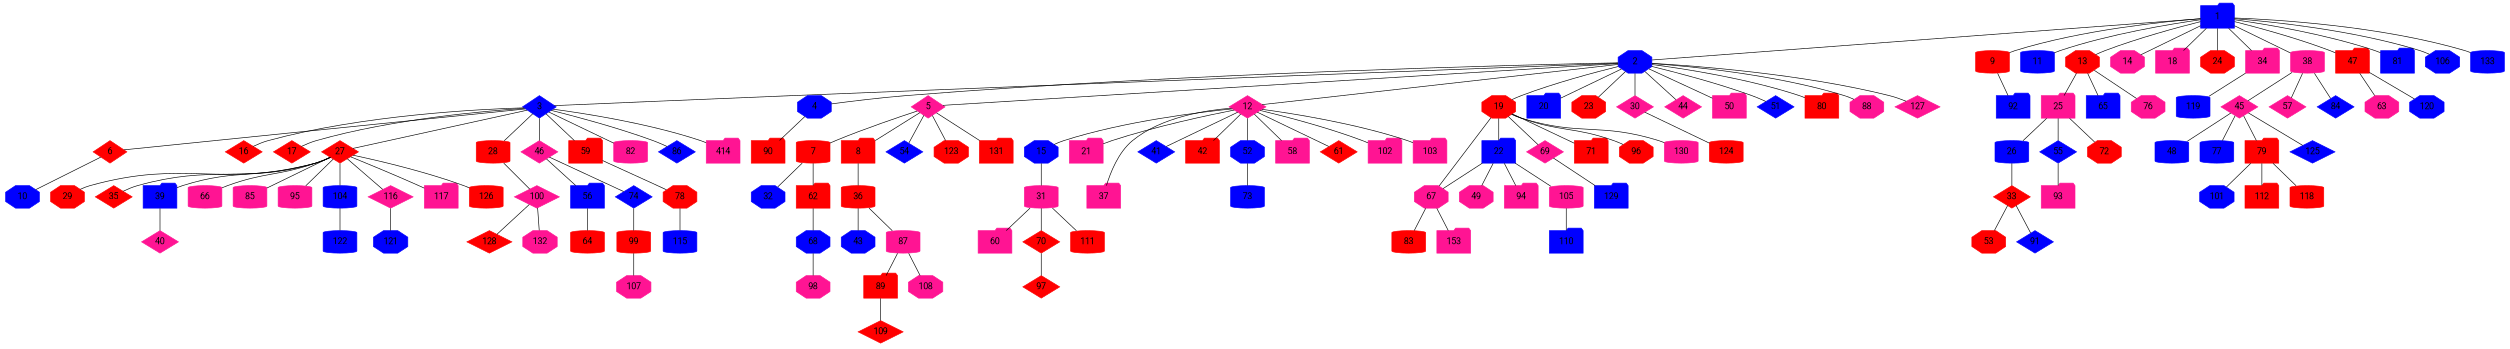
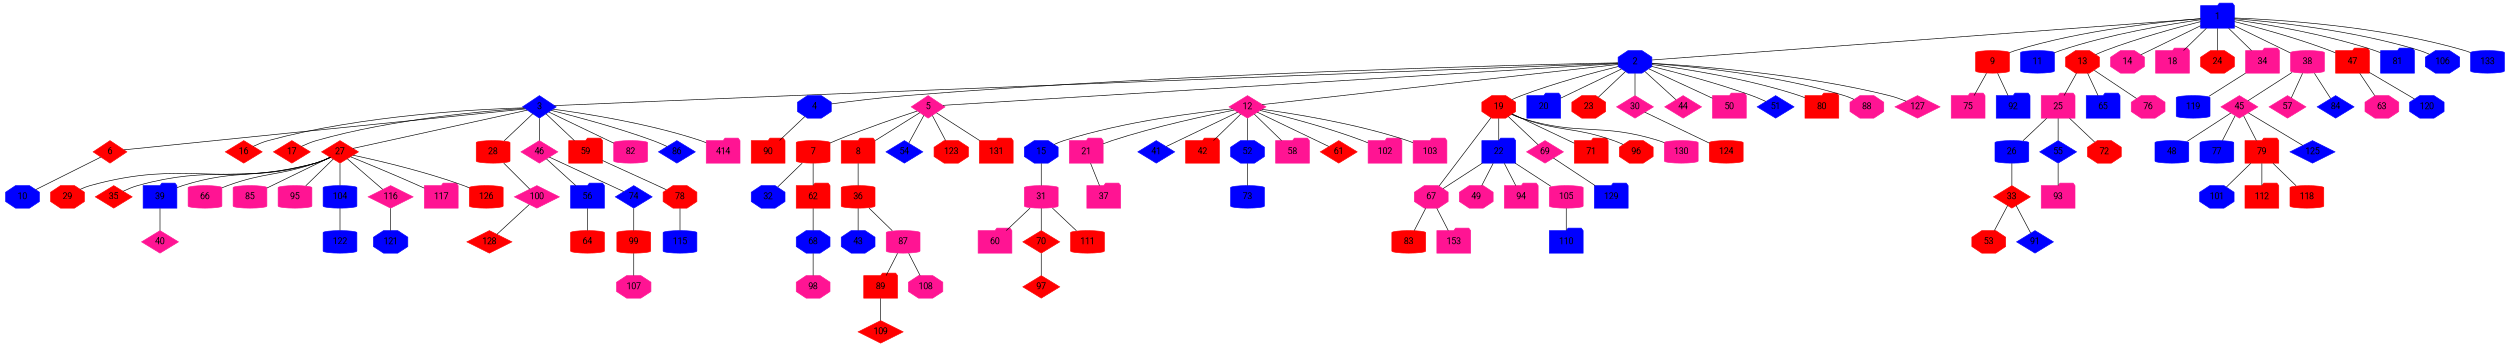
node "75": added
edge "12" -- "37": now "21" -- "37"
node "132": removed
